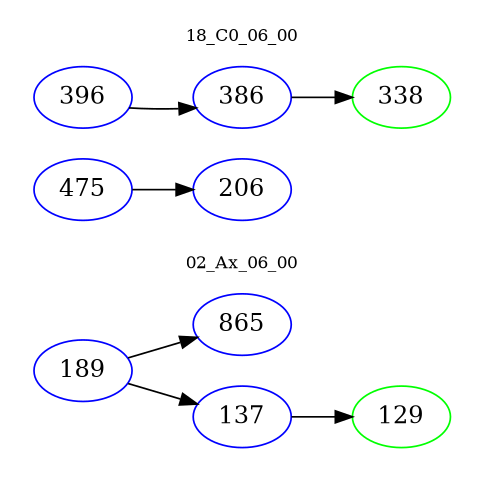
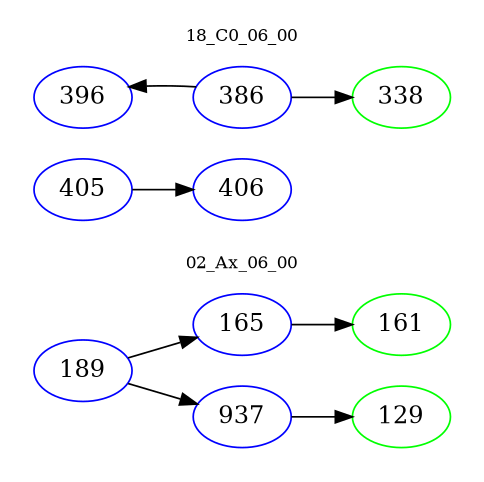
edge "396" -> "386": reversed
node "475": label "475" -> "405"
node "206": label "206" -> "406"
node "865": label "865" -> "165"
node "161": added
node "137": label "137" -> "937"
